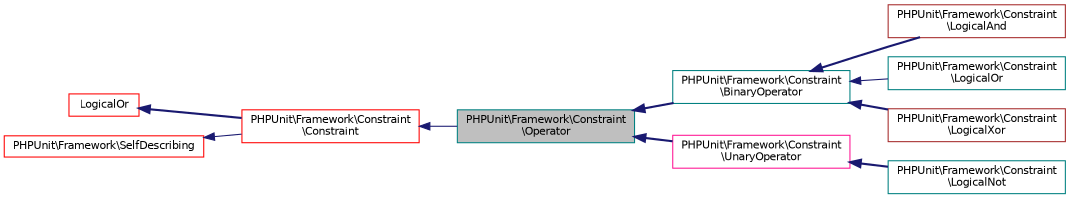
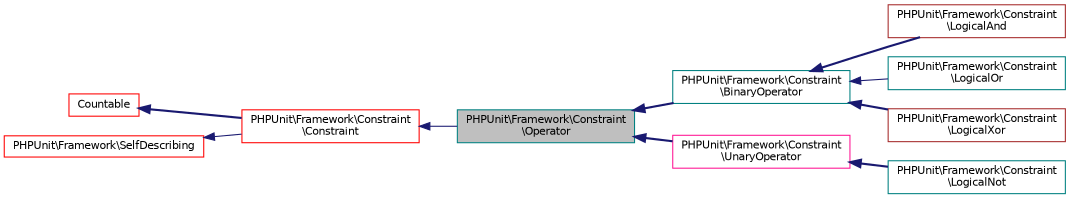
node "LogicalOr": label "LogicalOr" -> "Countable"
